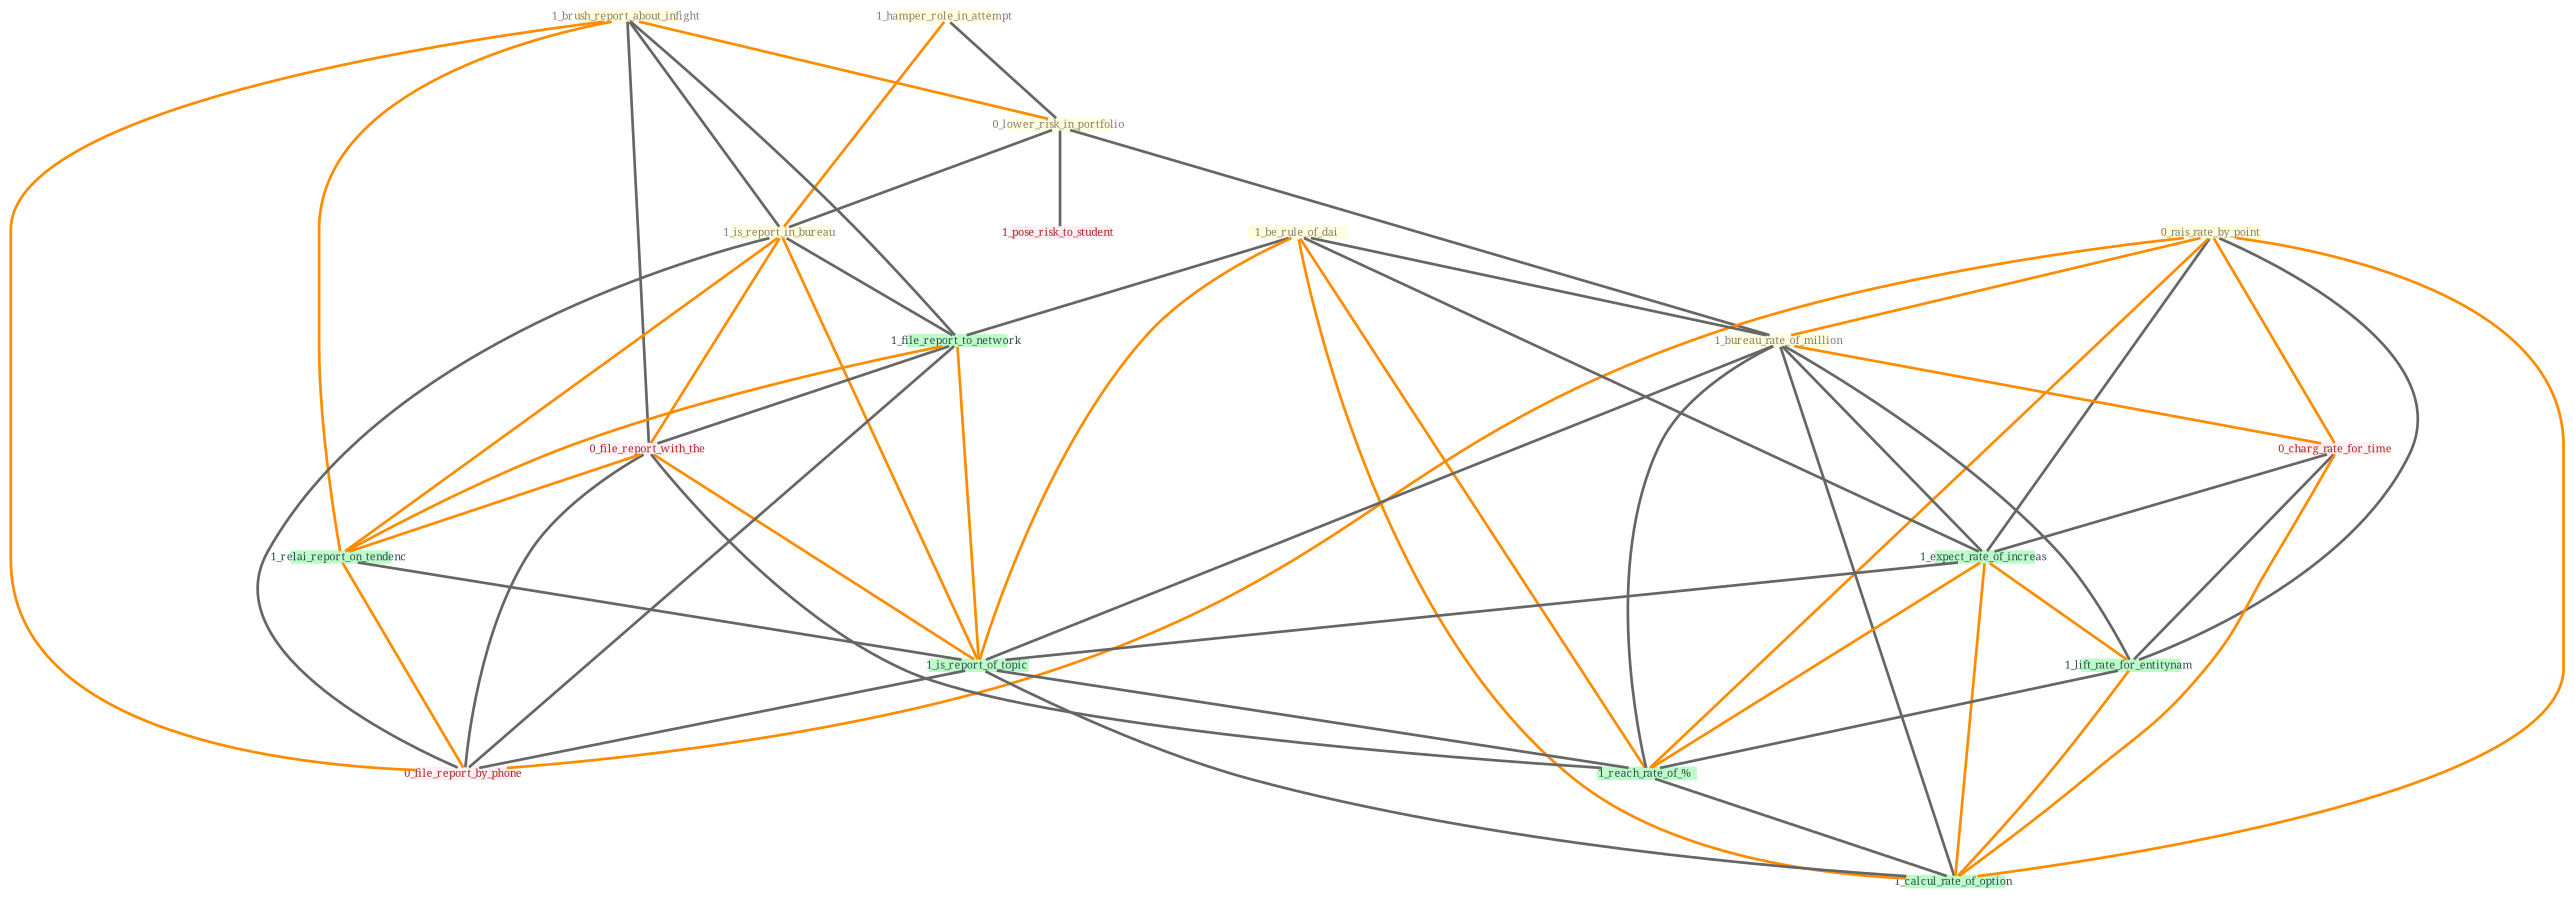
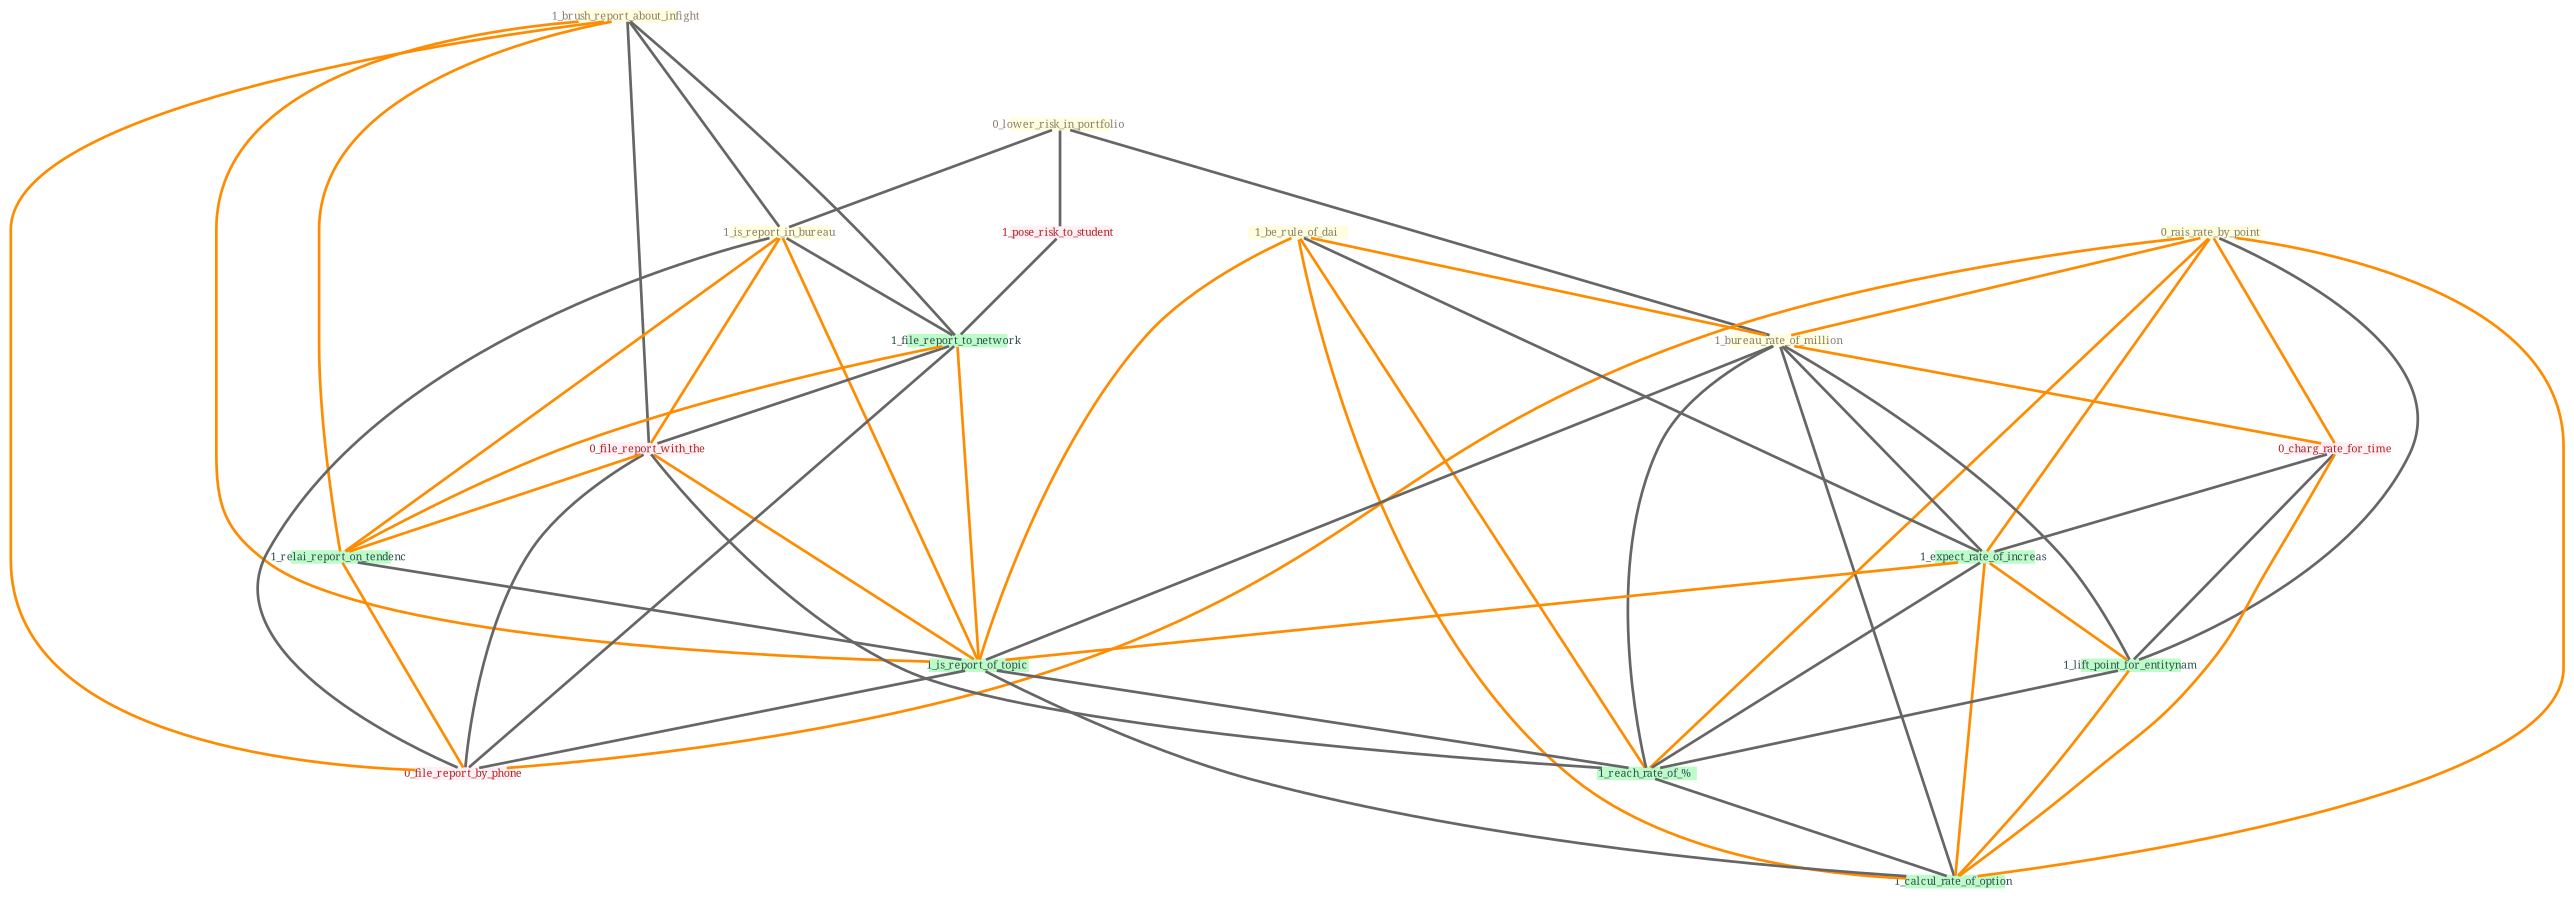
node "1_hamper_role_in_attempt": removed
edge "1_brush_report_about_infight" -- "0_lower_risk_in_portfolio": now "1_brush_report_about_infight" -- "1_is_report_of_topic"
edge "1_be_rule_of_dai" -- "1_file_report_to_network": now "1_pose_risk_to_student" -- "1_file_report_to_network"
edge "1_be_rule_of_dai" -- "1_bureau_rate_of_million": color gray40 -> darkorange
edge "0_rais_rate_by_point" -- "1_expect_rate_of_increas": color gray40 -> darkorange
edge "1_expect_rate_of_increas" -- "1_is_report_of_topic": color gray40 -> darkorange
edge "1_expect_rate_of_increas" -- "1_reach_rate_of_%": color darkorange -> gray40
node "1_lift_rate_for_entitynam": label "1_lift_rate_for_entitynam" -> "1_lift_point_for_entitynam"
